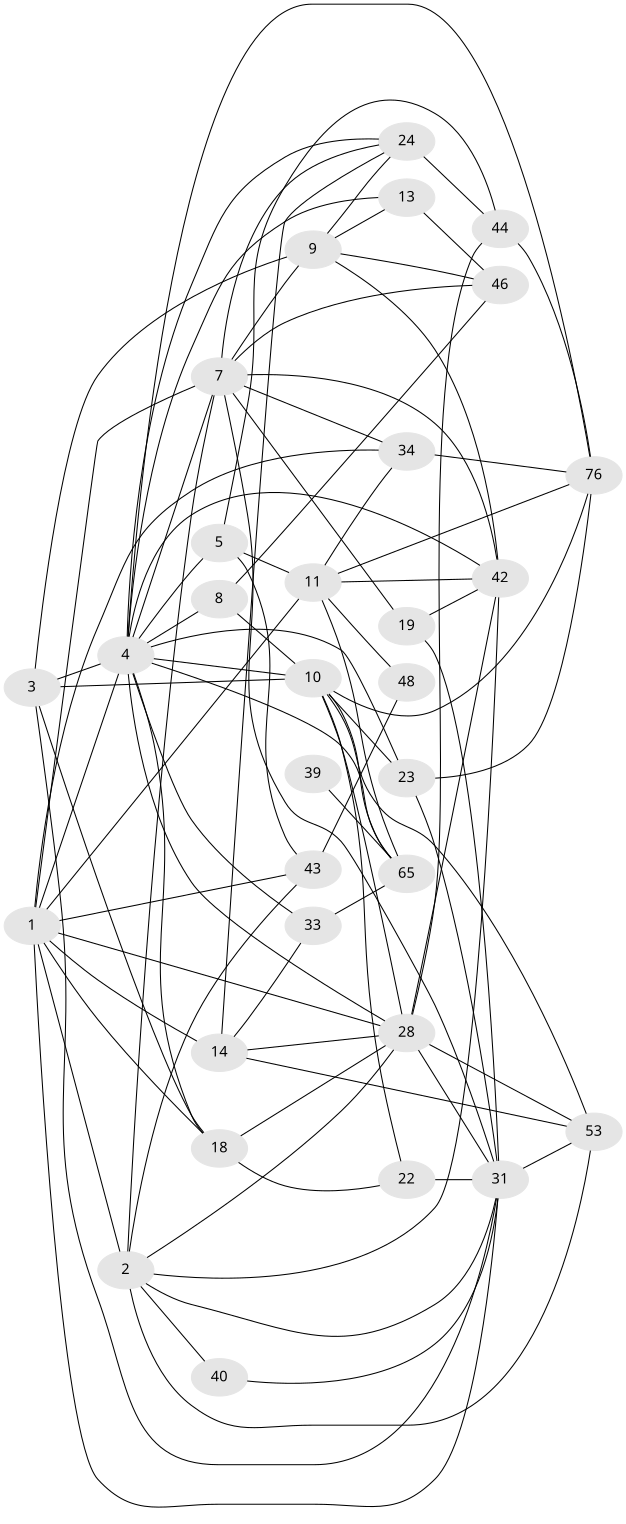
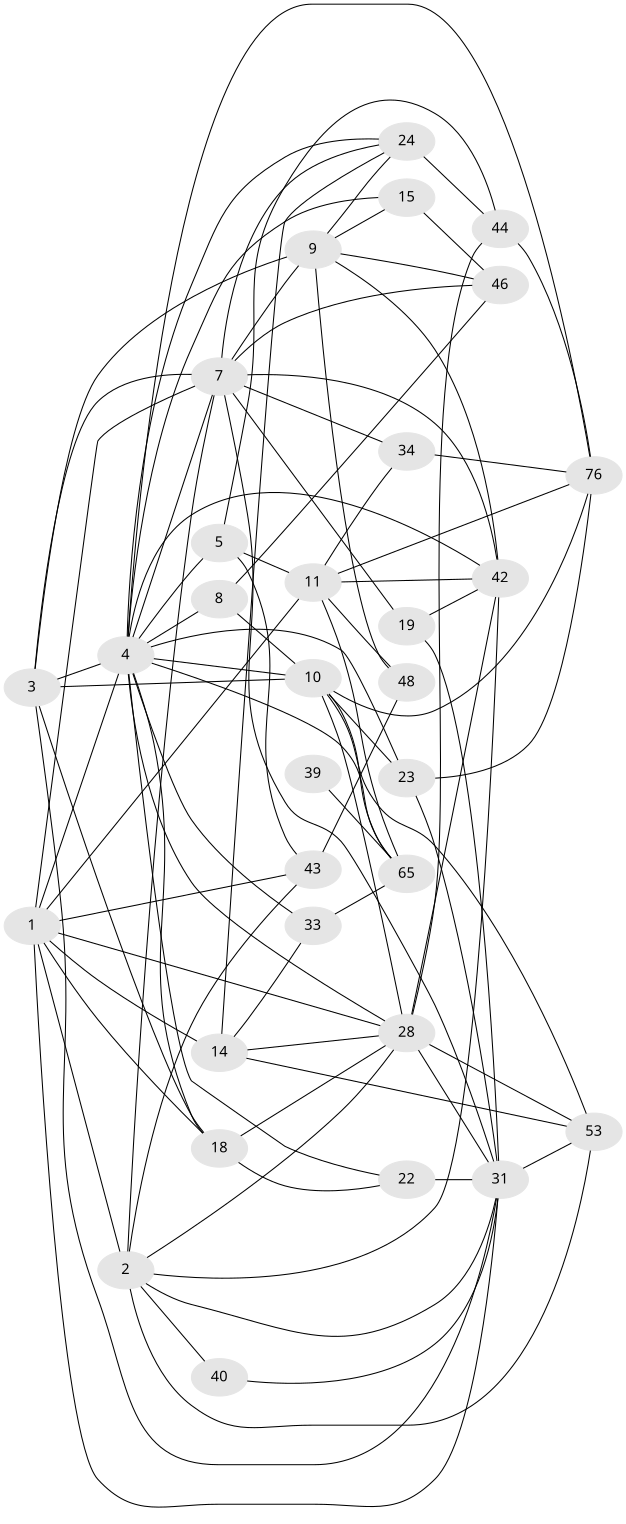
node "13": label "13" -> "15"
edge "7" -- "3": added
edge "9" -- "48": added
edge "34" -- "1": removed
edge "10" -- "22": now "4" -- "22"
